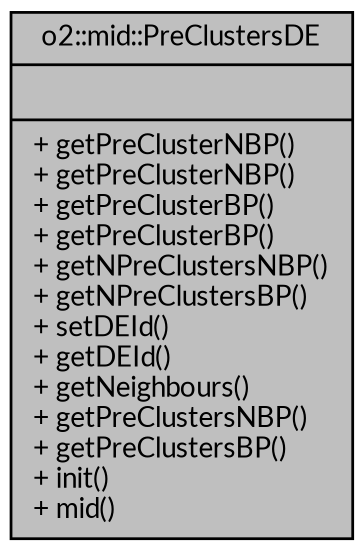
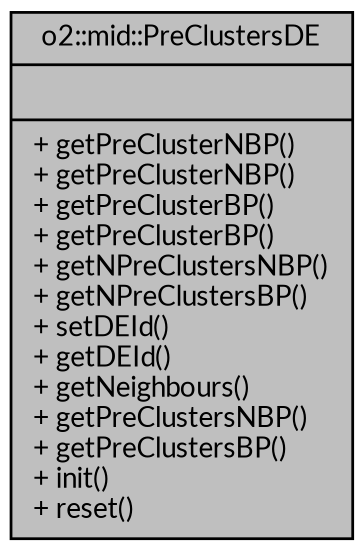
node "o2::mid::PreClustersDE": text "+ mid()" -> "+ reset()"
